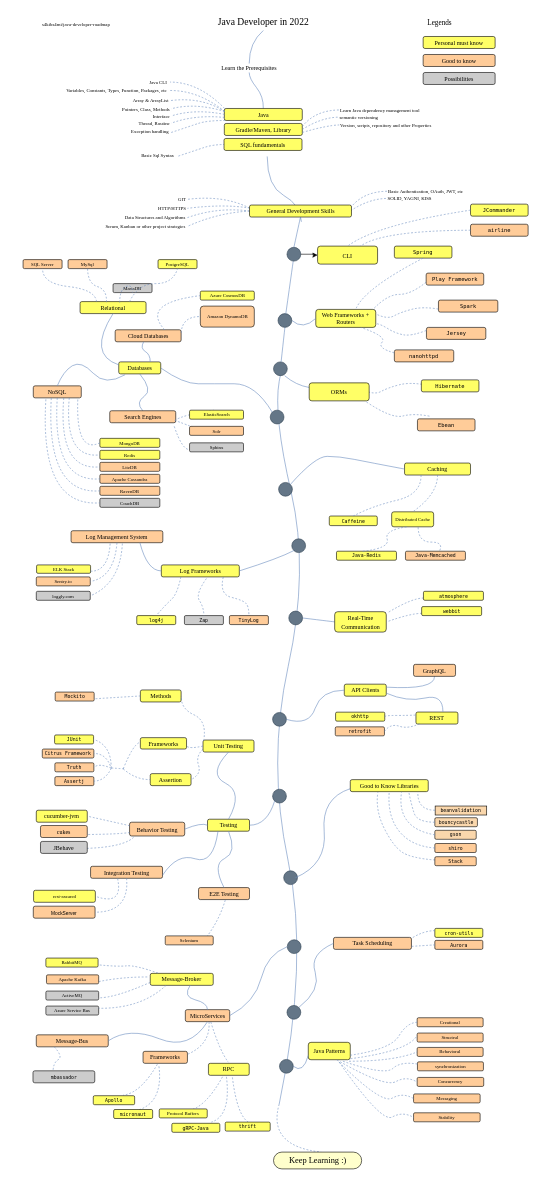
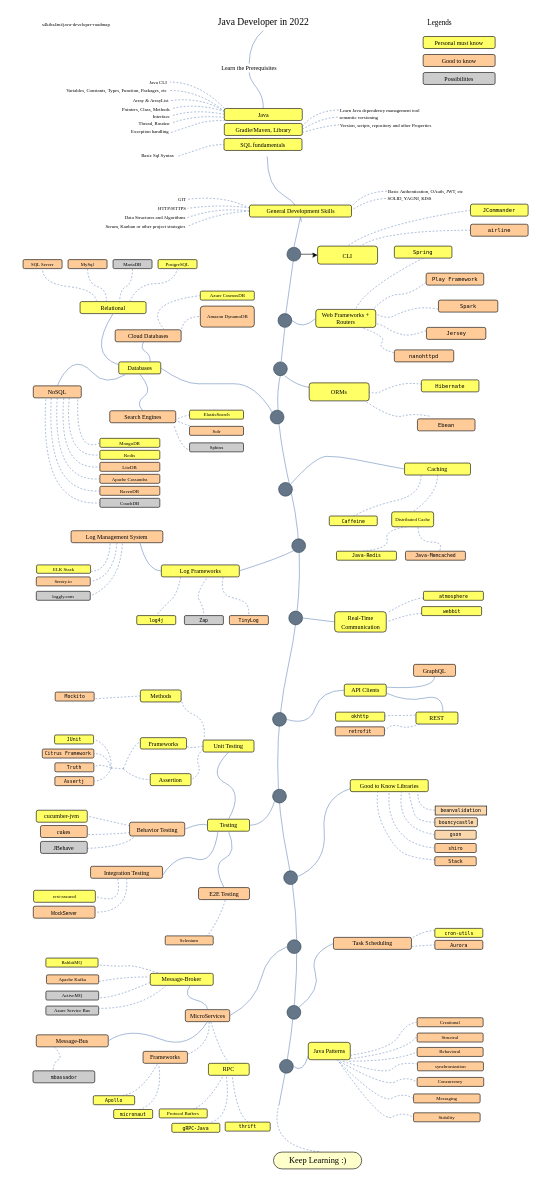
node "MariaDB": moved (133, 288) -> (133, 264)
